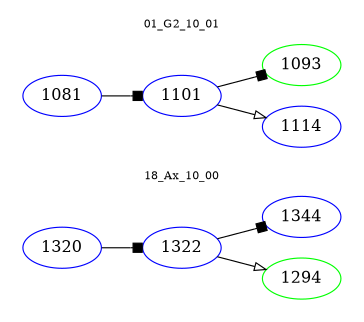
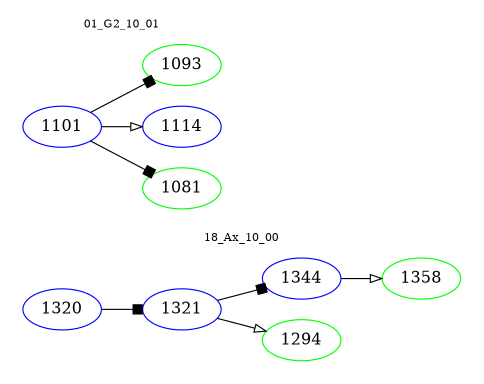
node "1081": color blue -> green
edge "1081" -> "1101": reversed
node "1322": label "1322" -> "1321"
node "1358": added
